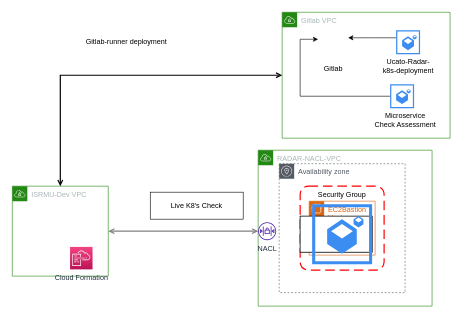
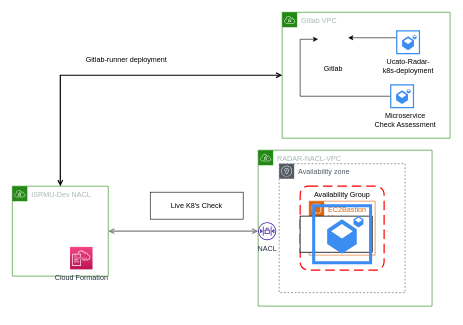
node "Gitlab-runner deployment": moved (126, 42) -> (126, 60)
node "Security Group": label "Security Group" -> "Availability Group"
node "ISRMU-Dev VPC": label "ISRMU-Dev VPC" -> "ISRMU-Dev NACL"
